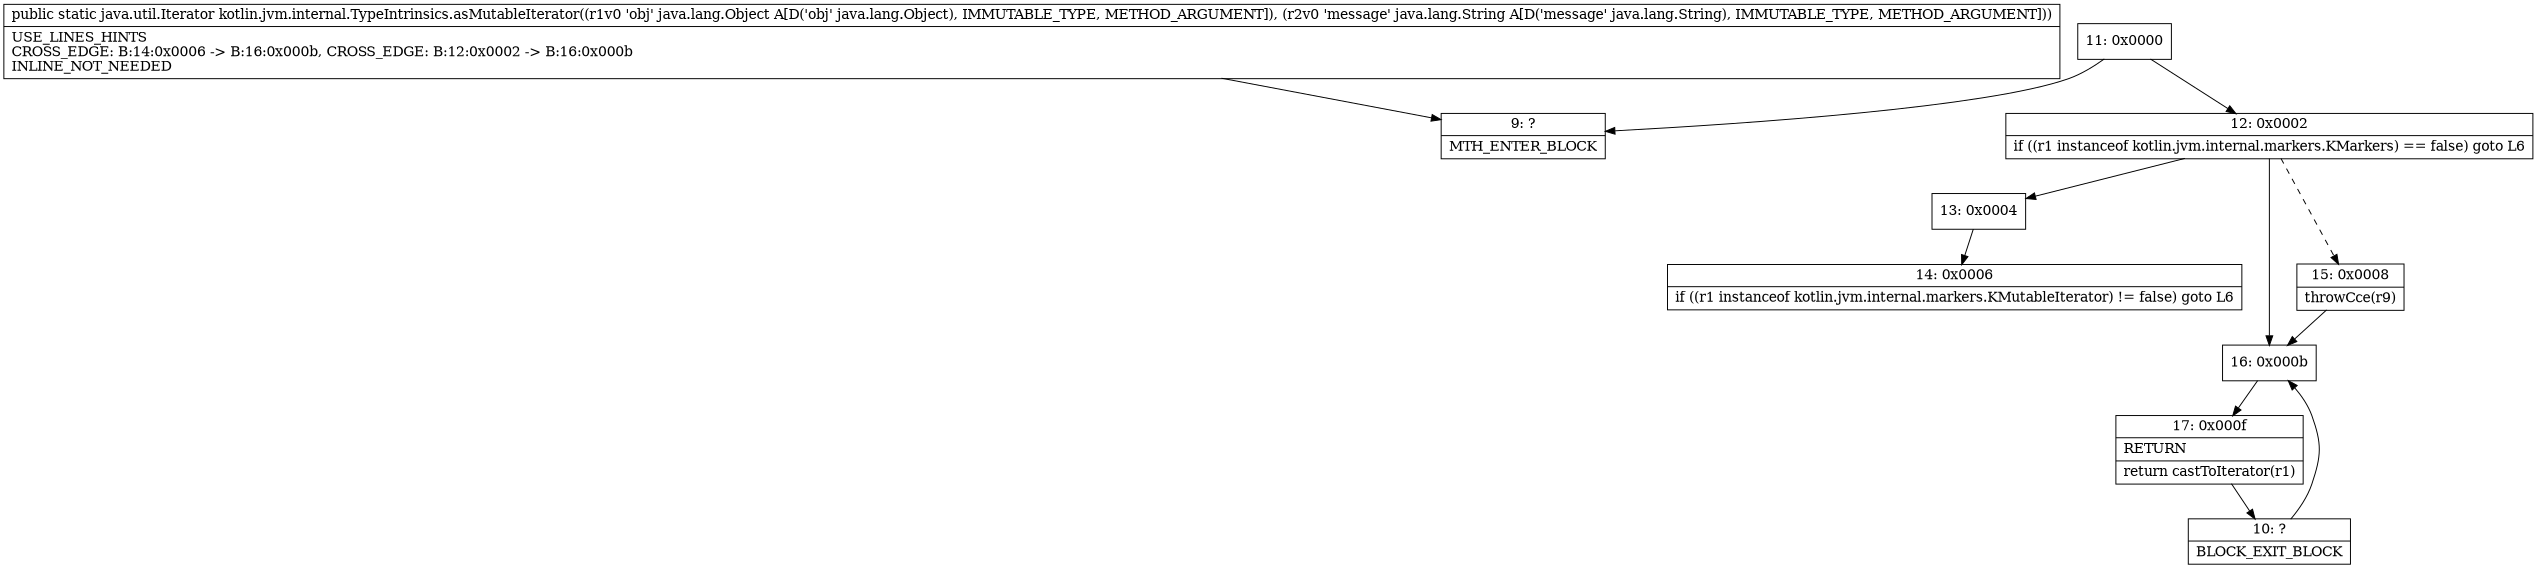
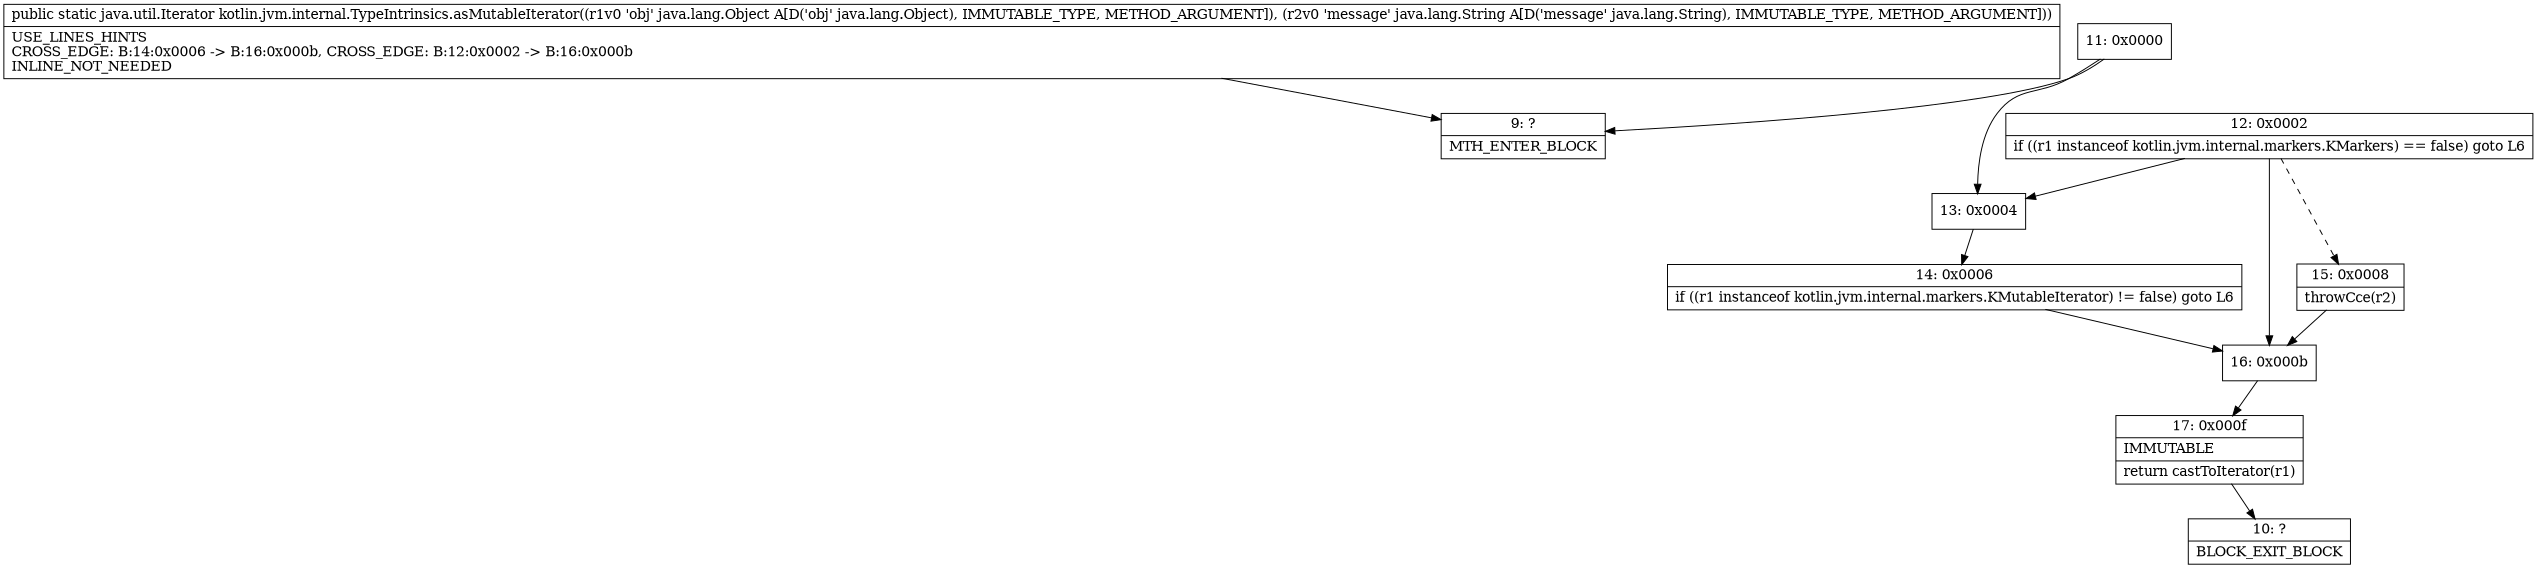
edge "11: 0x0000" -> "12: 0x0002": now "11: 0x0000" -> "13: 0x0004"
node "15: 0x0008": text "throwCce(r9)" -> "throwCce(r2)"
node "17: 0x000f": text "RETURN" -> "IMMUTABLE"
edge "10: ?" -> "16: 0x000b": now "14: 0x0006" -> "16: 0x000b"
